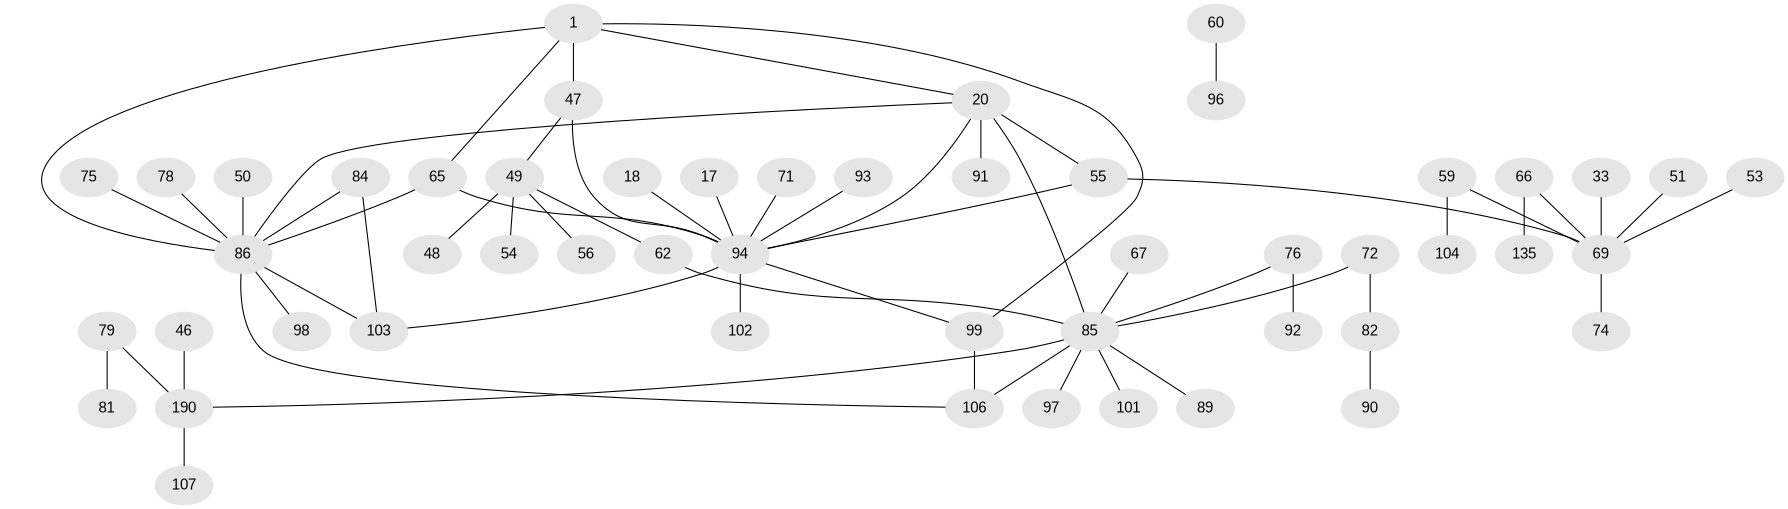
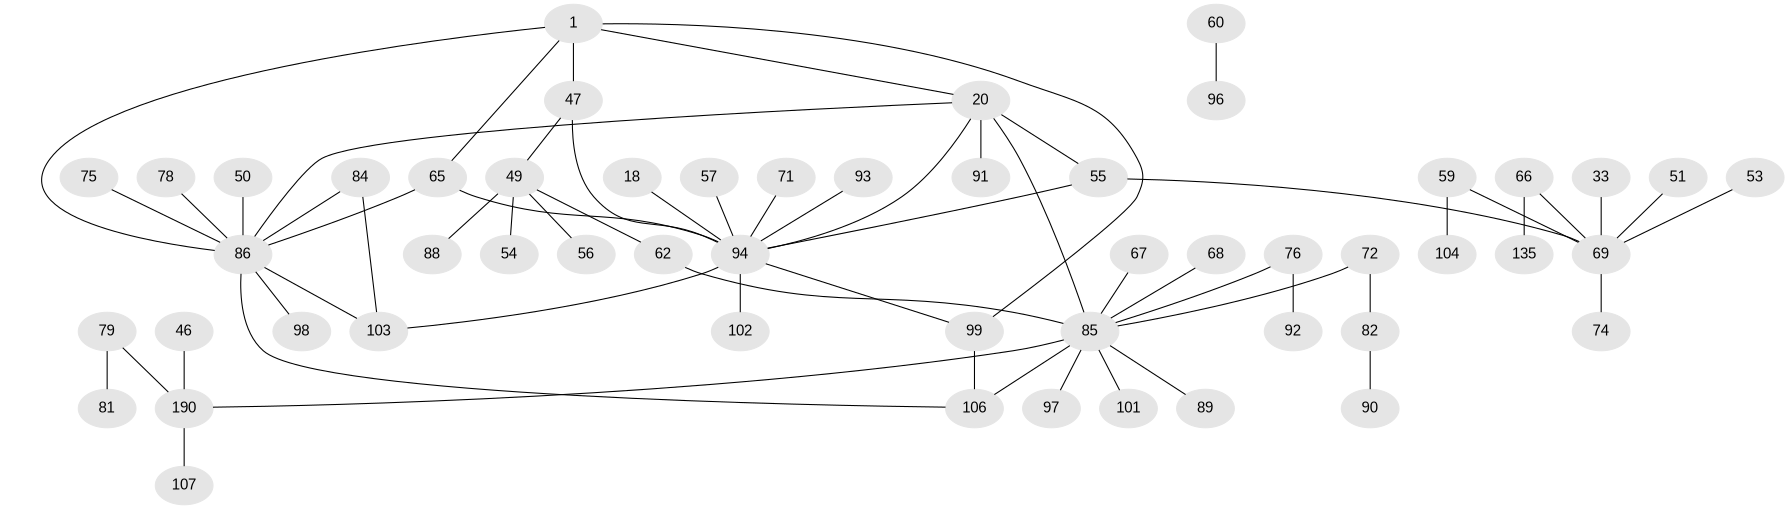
node "17": label "17" -> "57"
node "48": label "48" -> "88"
node "68": added
